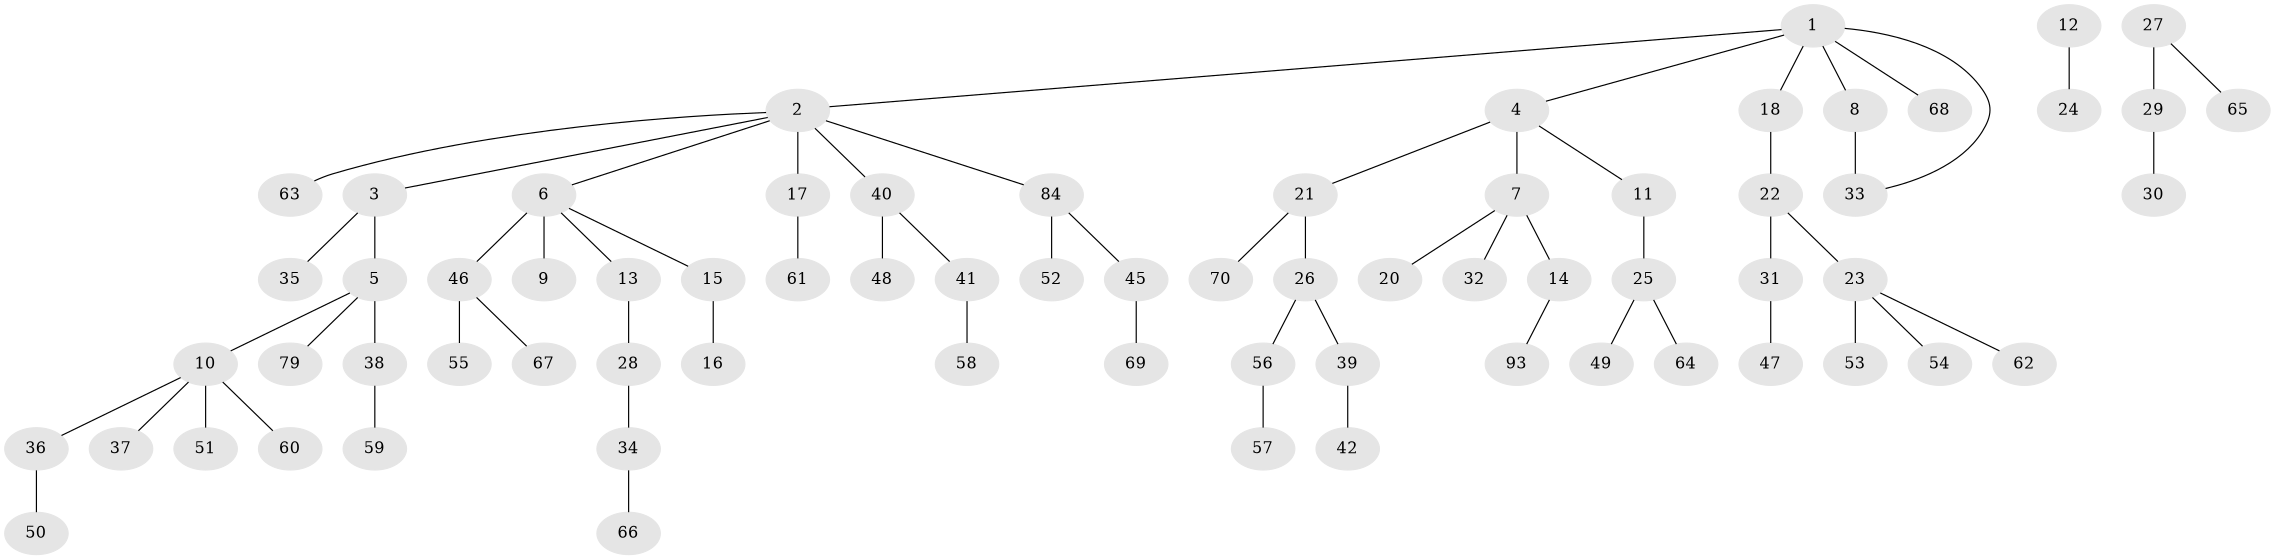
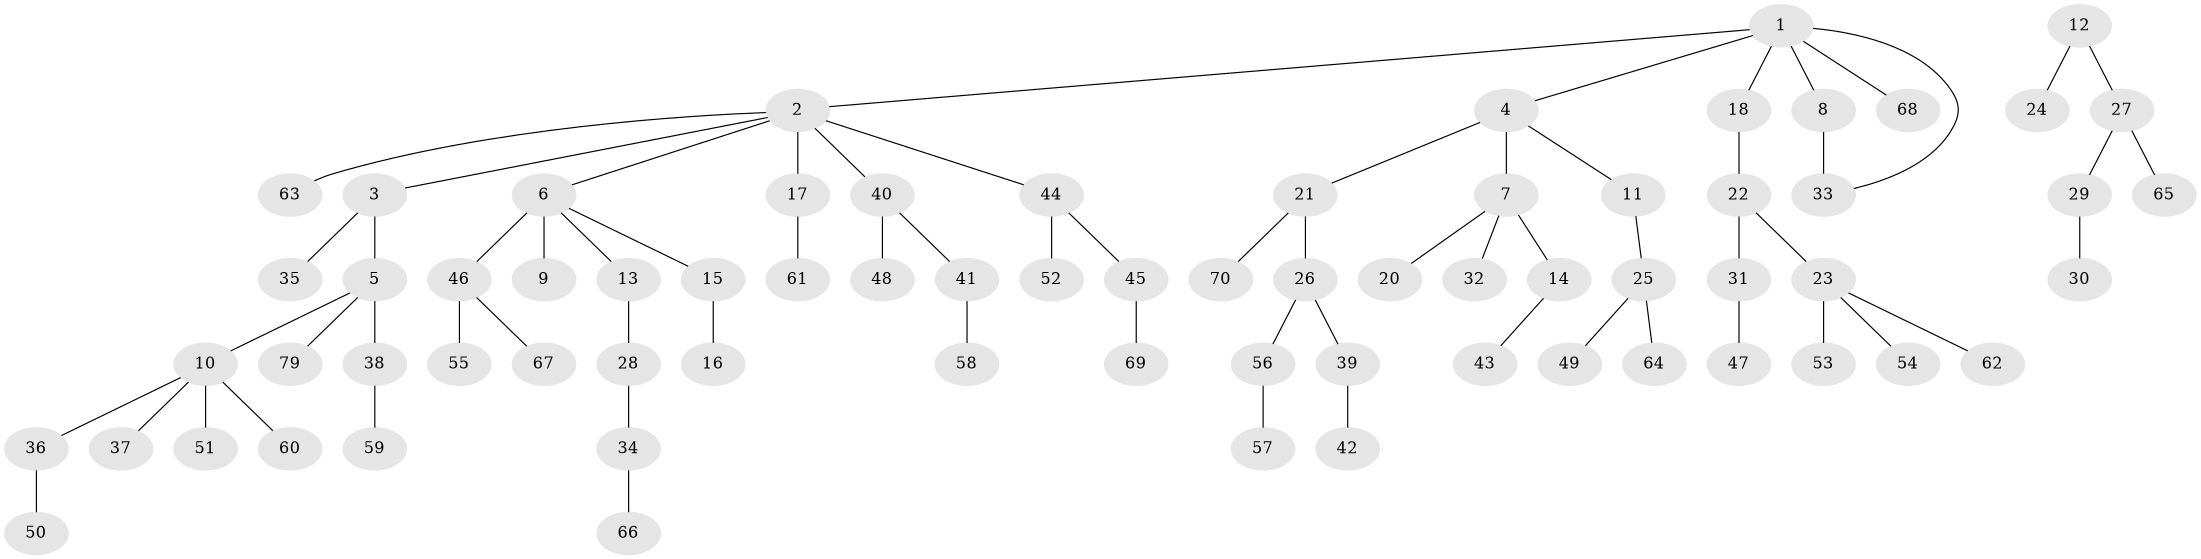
edge "12" -- "27": added
node "84": label "84" -> "44"
node "93": label "93" -> "43"
